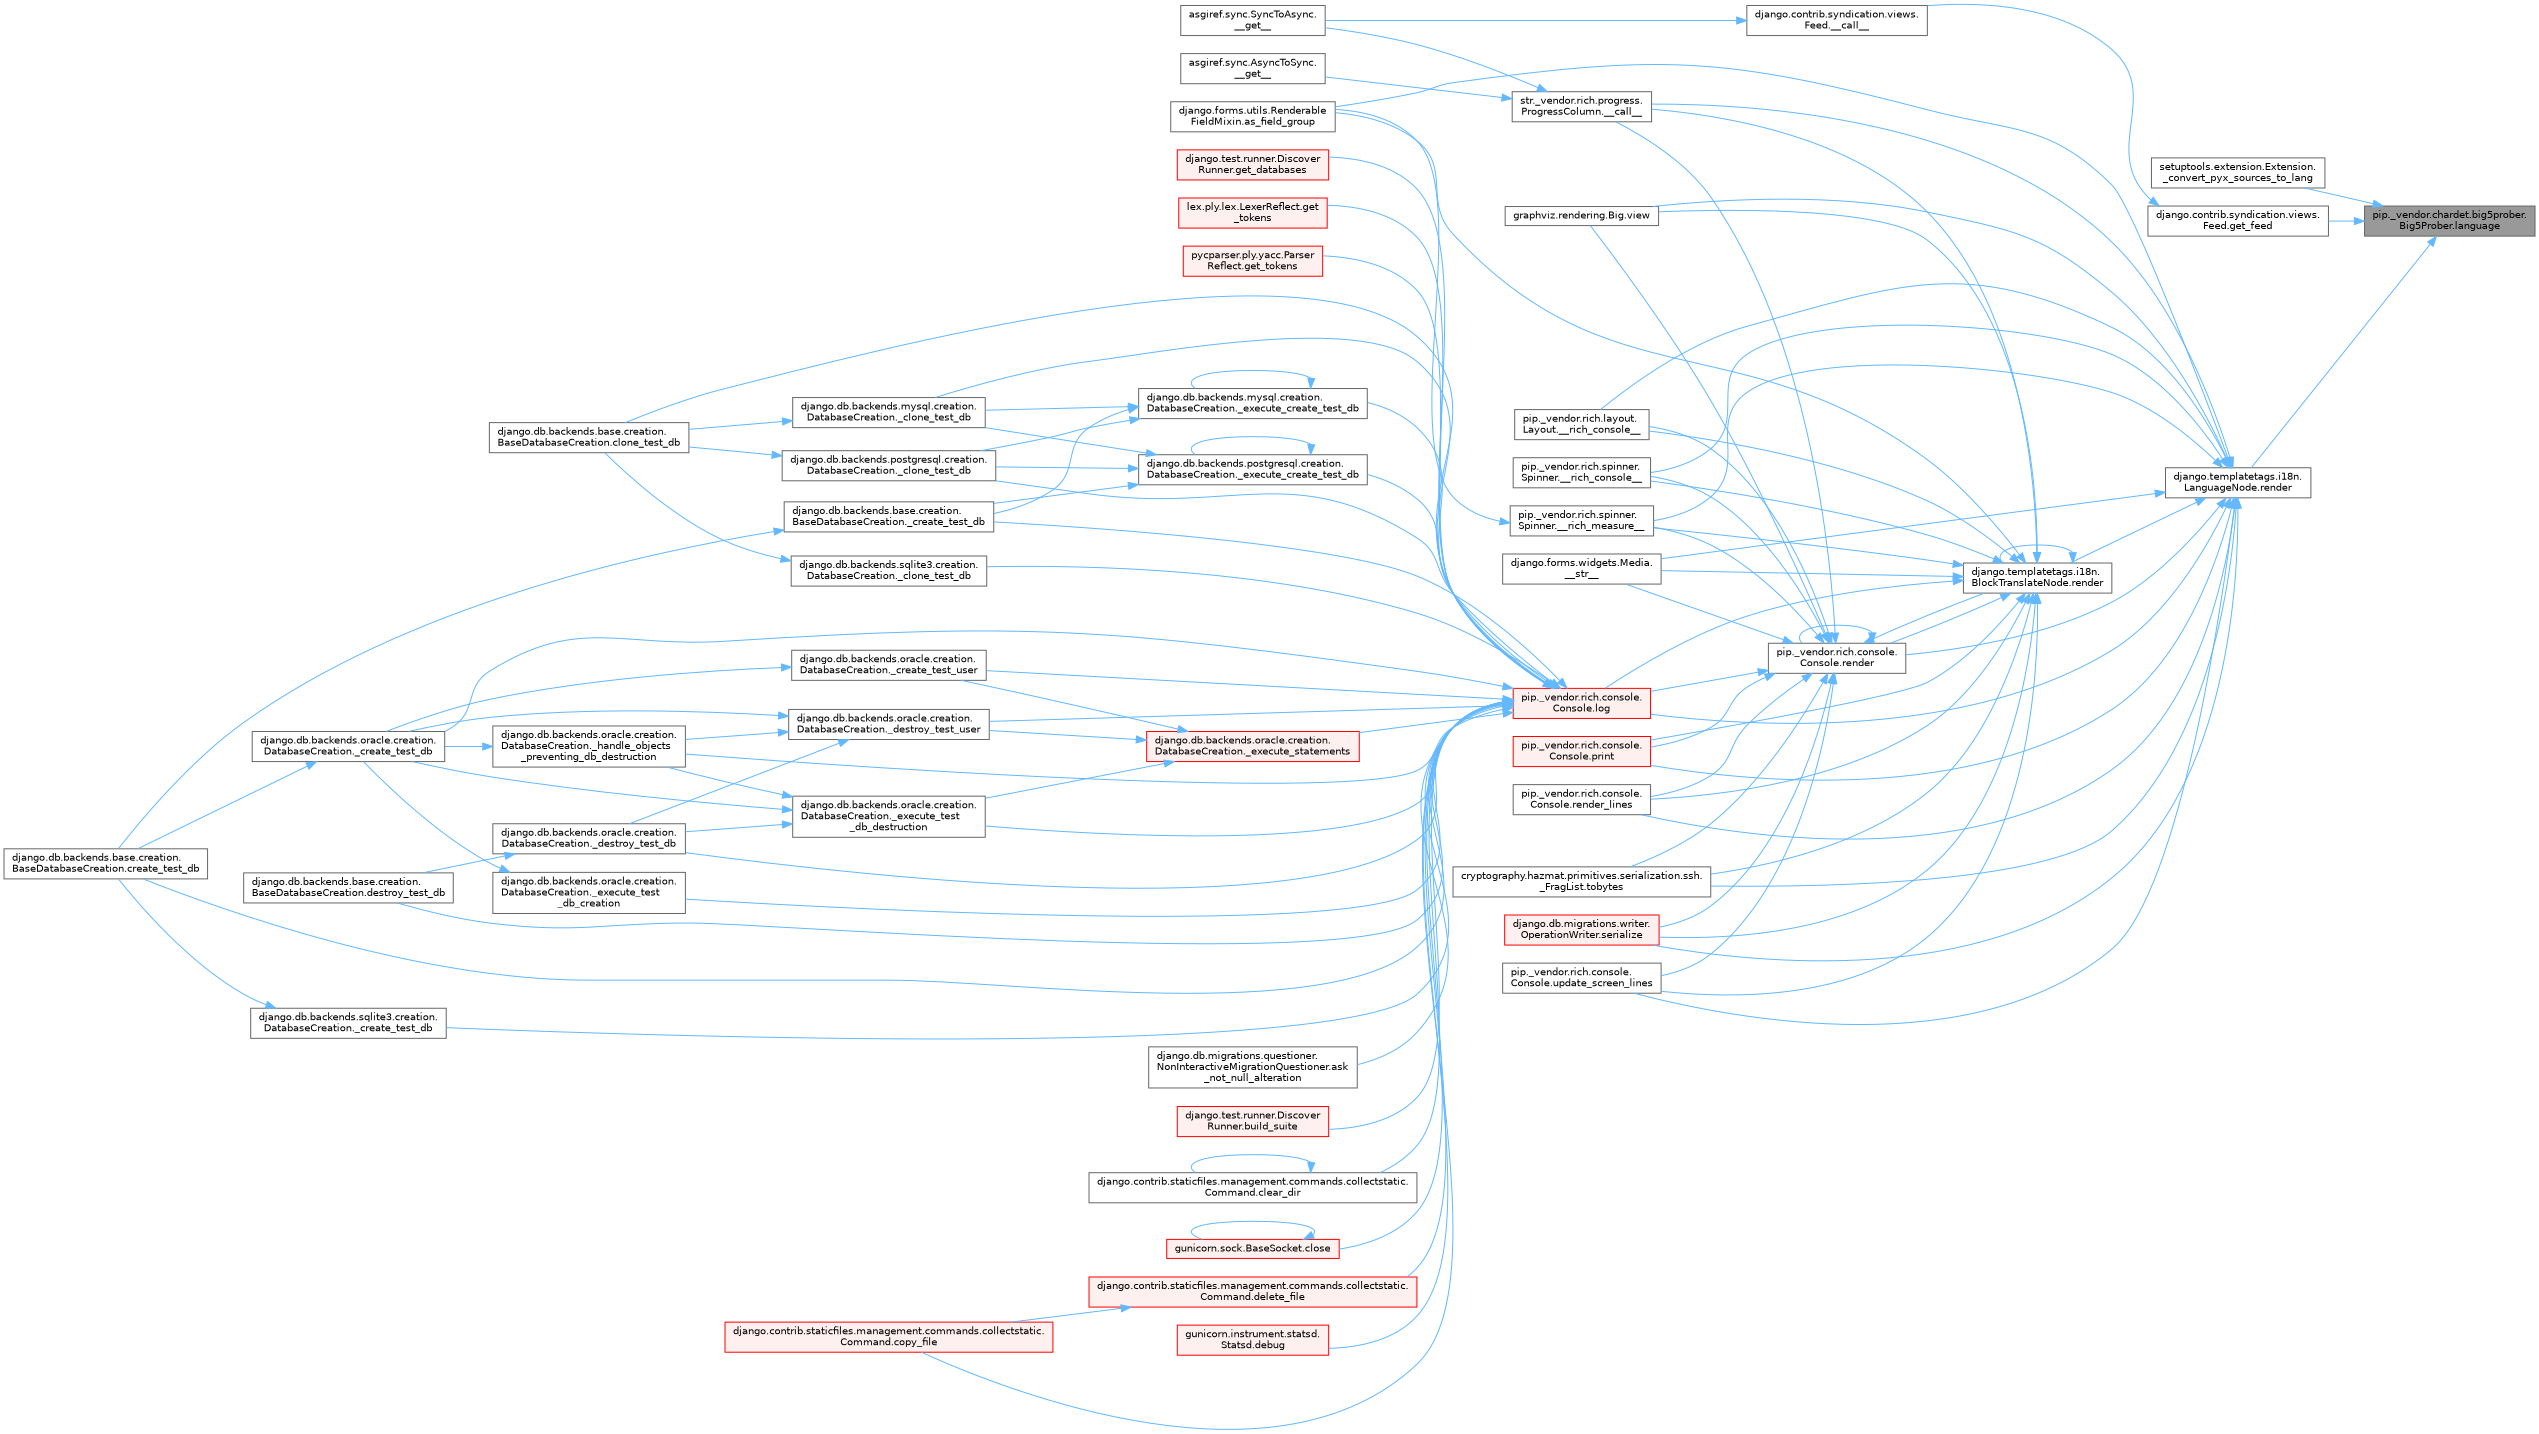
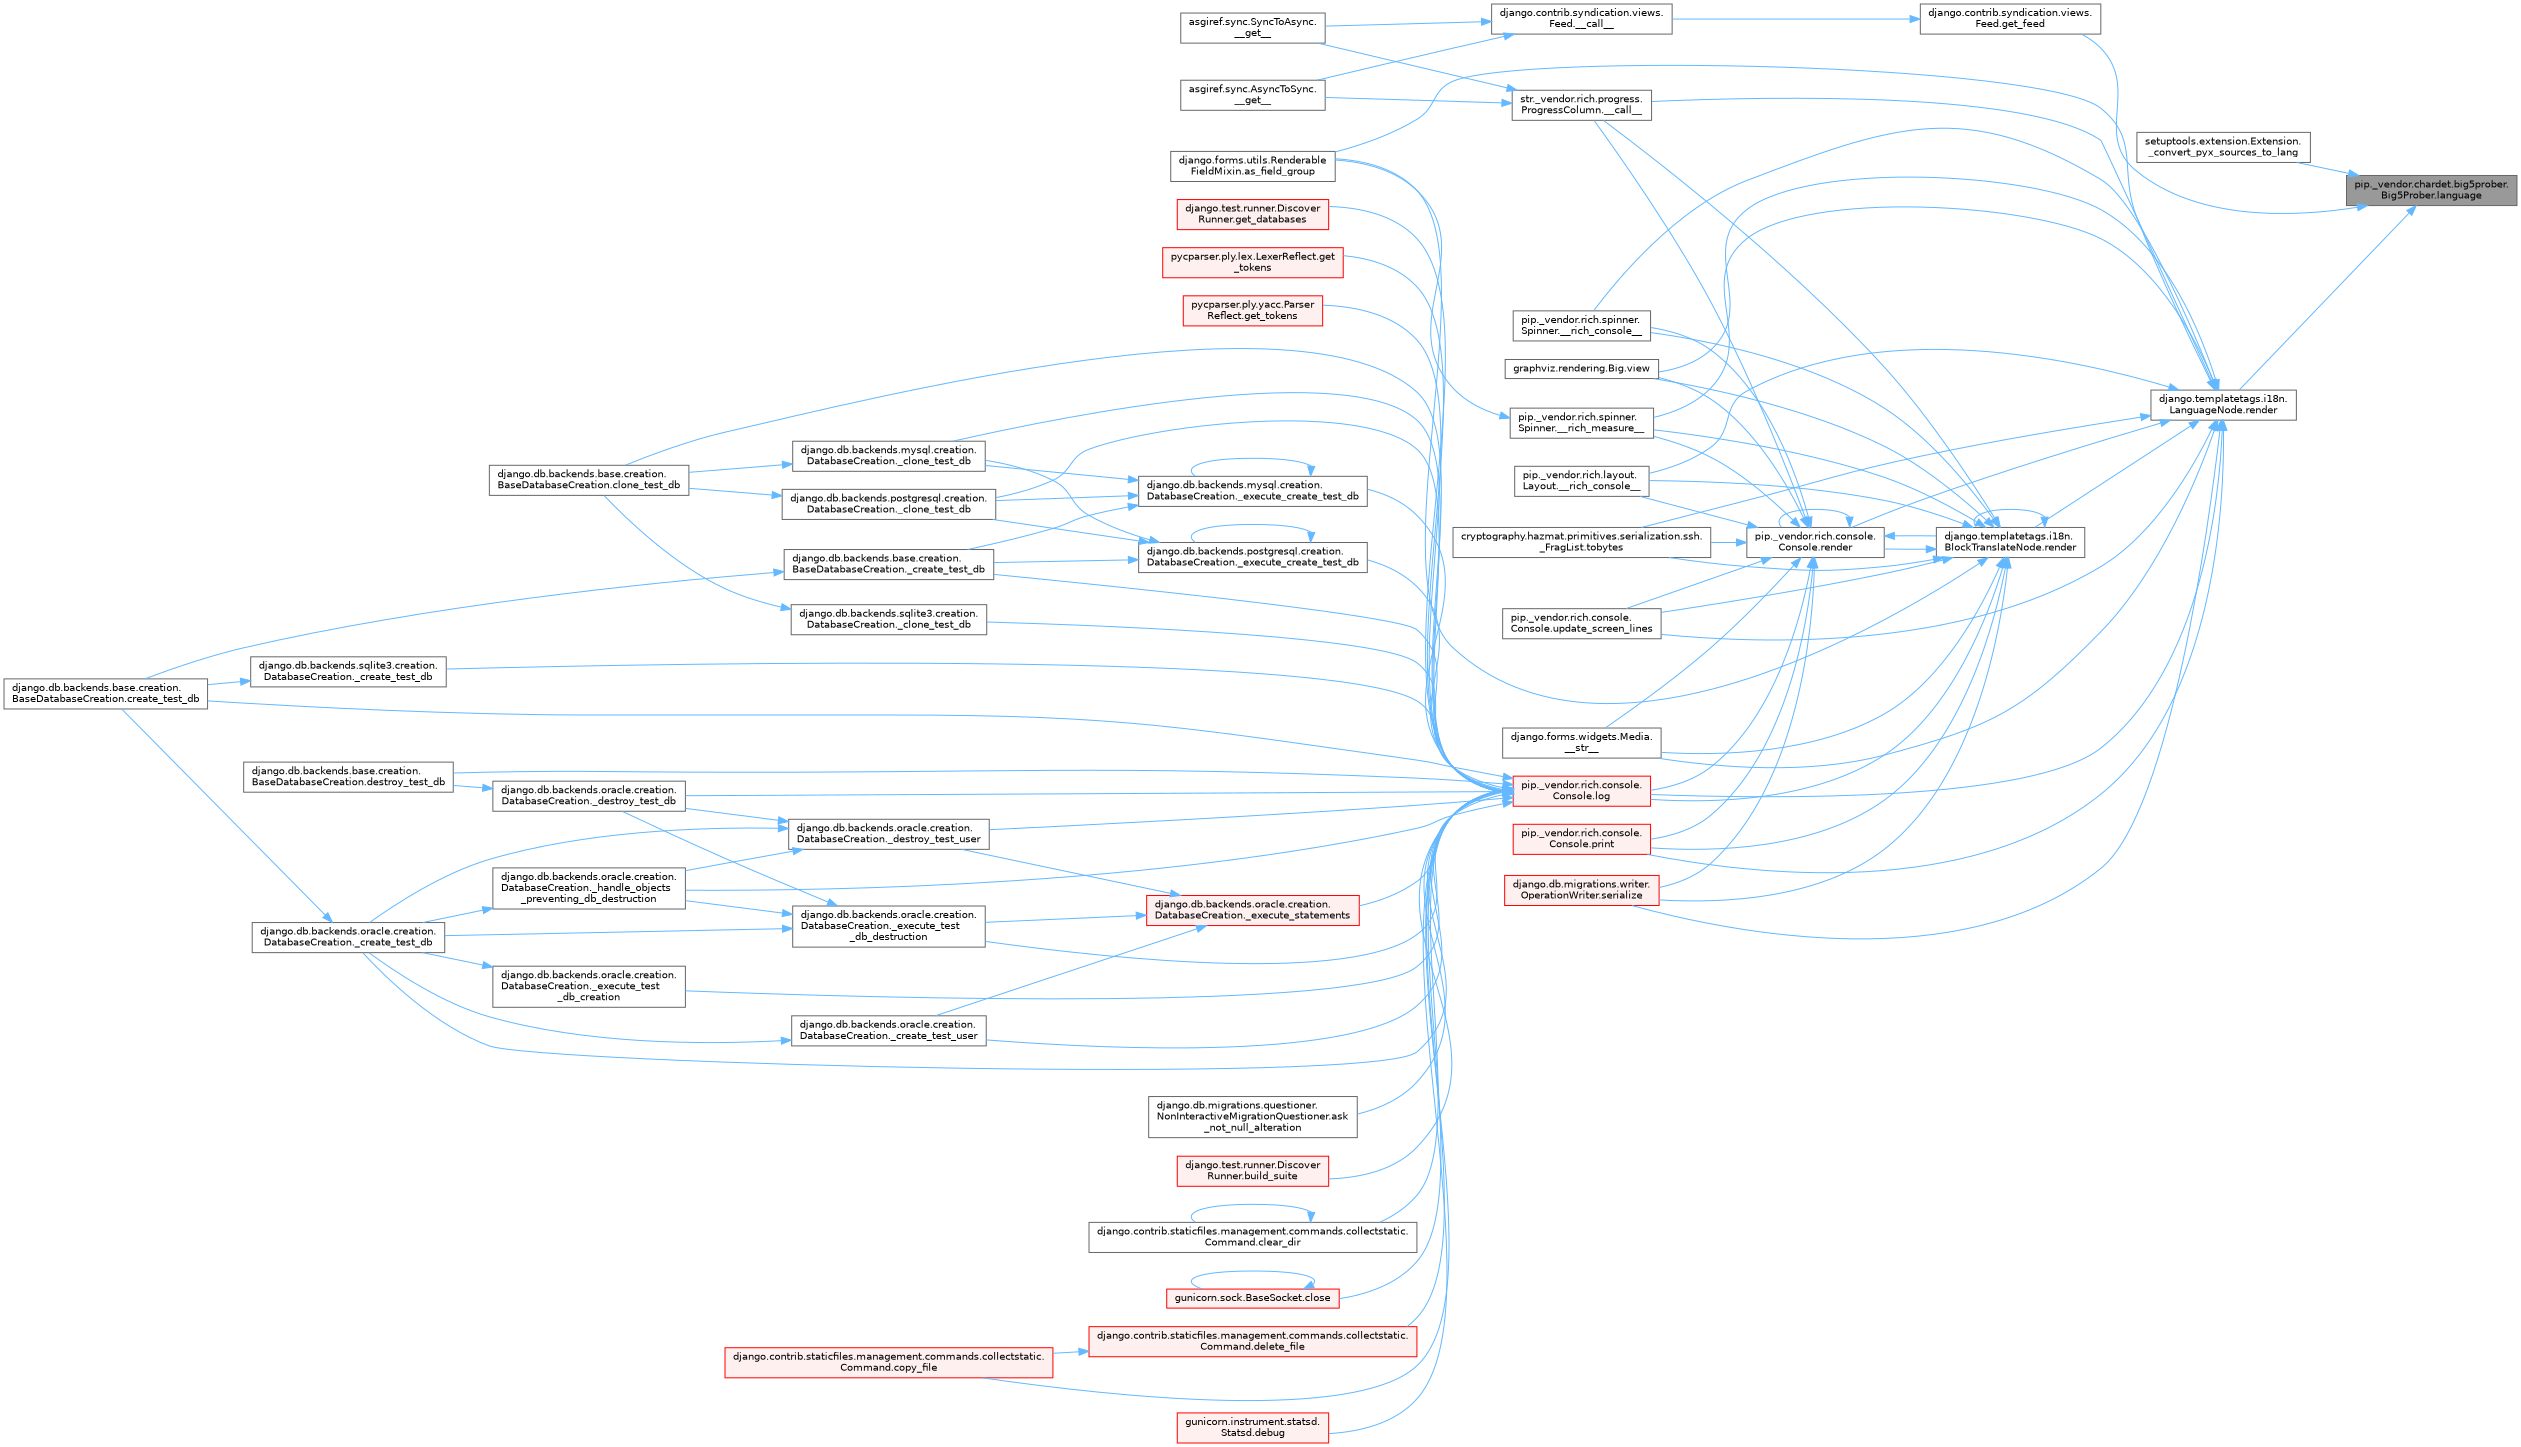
edge "asgiref.sync.AsyncToSync. __get__" -> "django.contrib.syndication.views. Feed.__call__": added
node "lex.ply.lex.LexerReflect.get _tokens": label "lex.ply.lex.LexerReflect.get _tokens" -> "pycparser.ply.lex.LexerReflect.get _tokens"
node "pip._vendor.rich.console. Console.render_lines": removed
